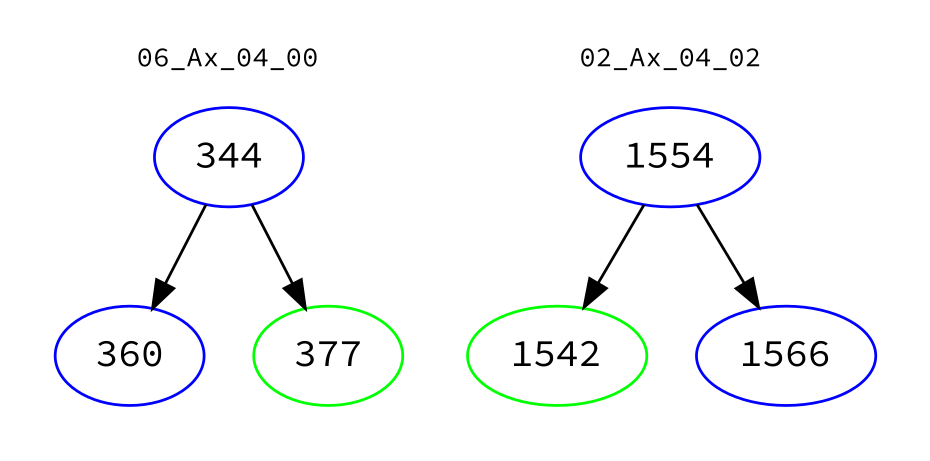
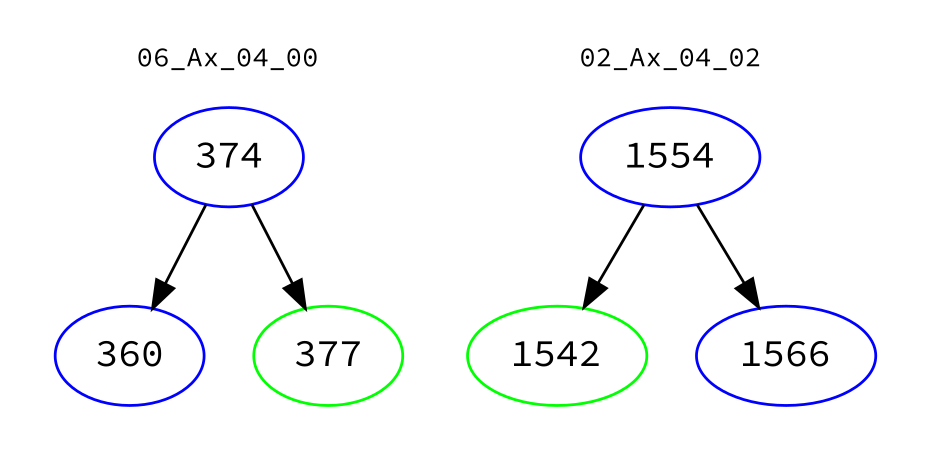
node "344": label "344" -> "374"
